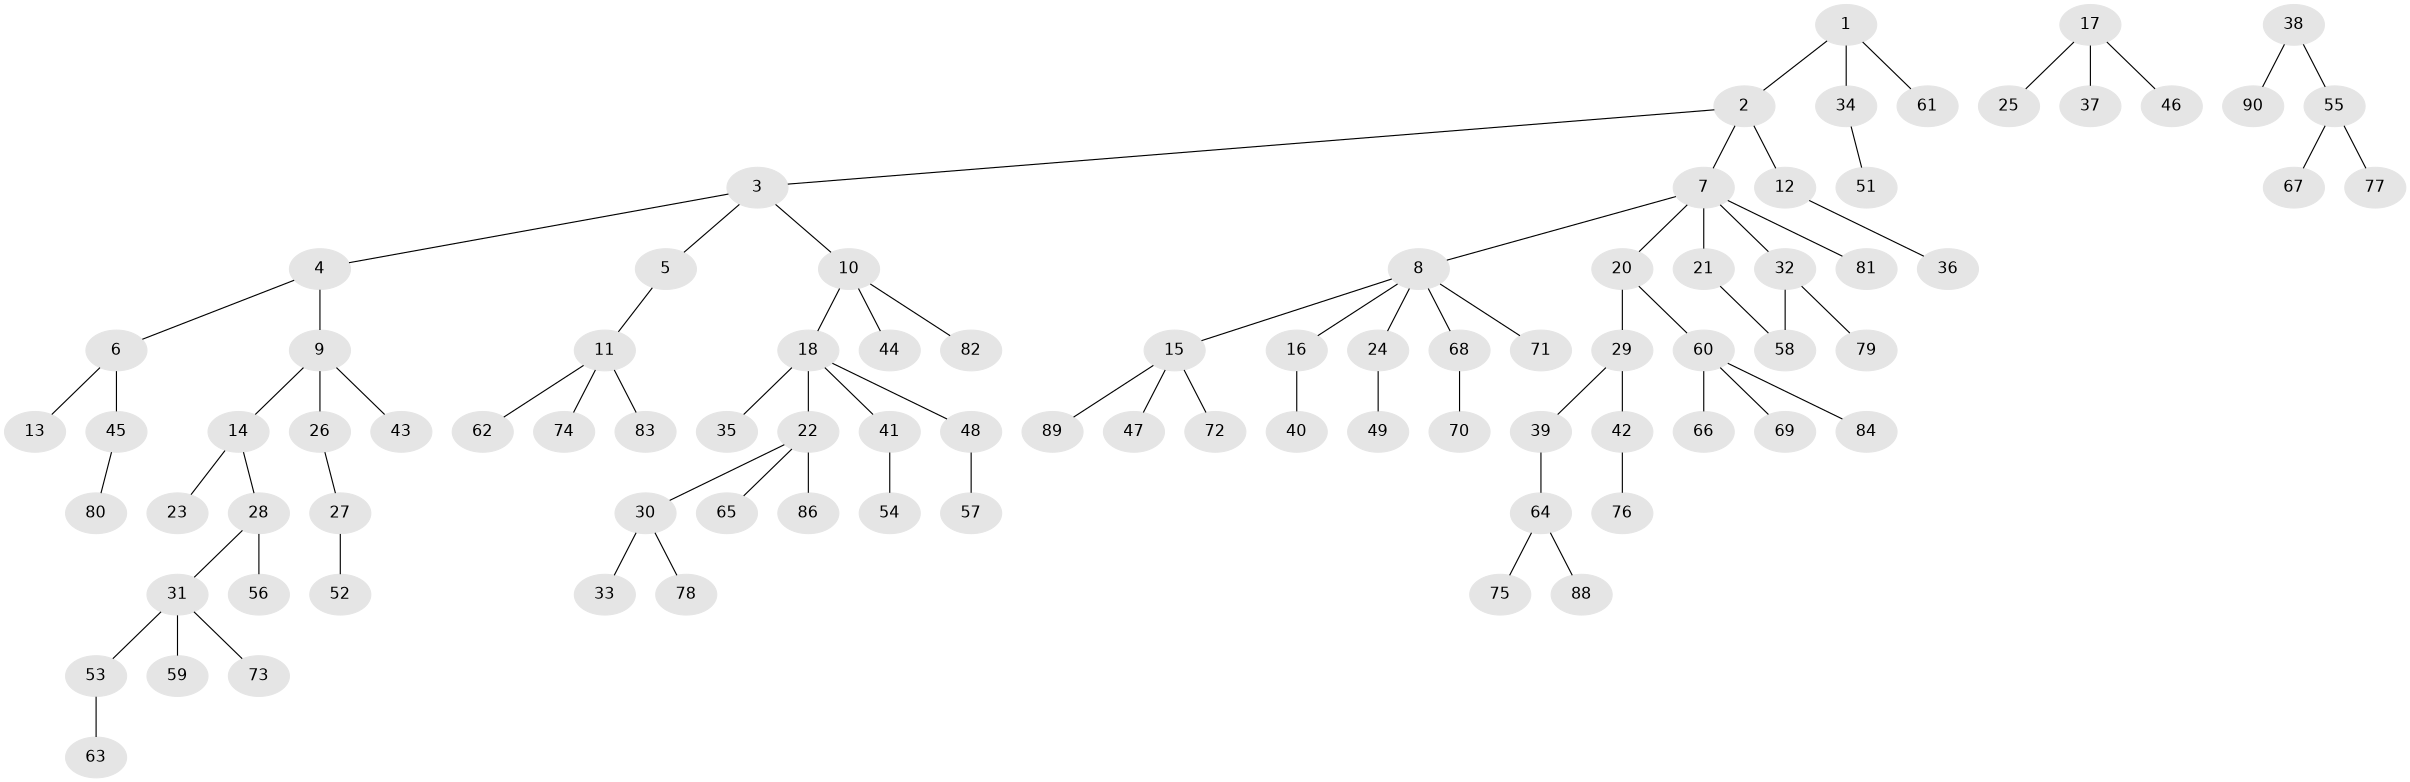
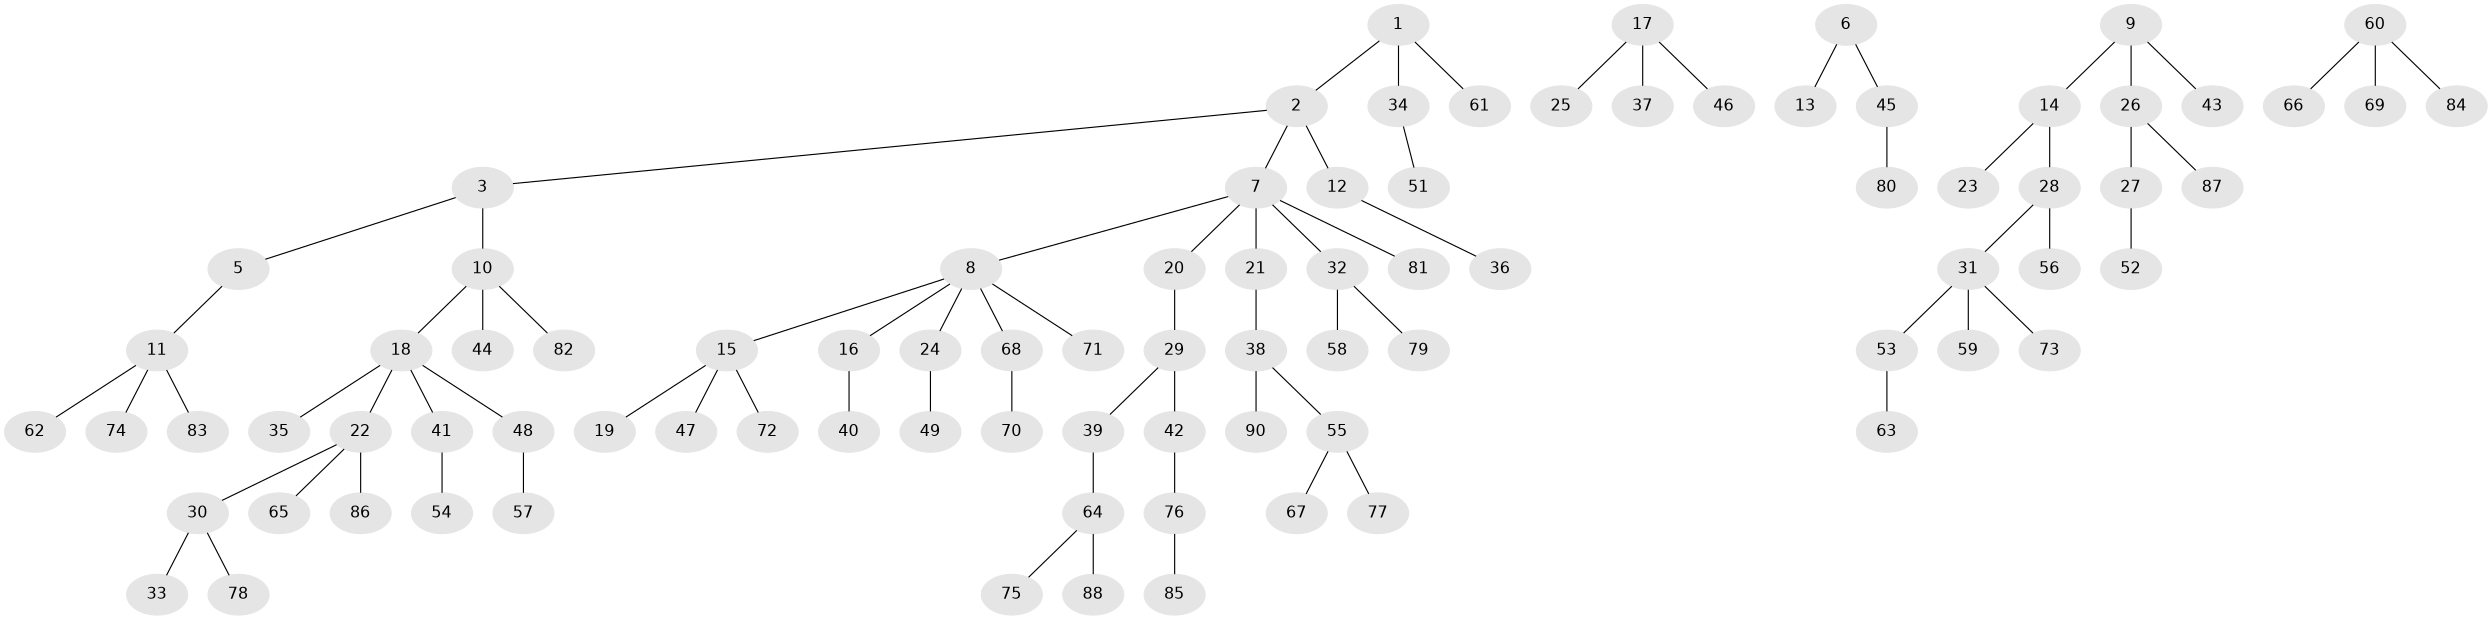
node "87": added
node "4": removed
edge "20" -- "60": removed
edge "21" -- "58": now "21" -- "38"
node "89": label "89" -> "19"
node "85": added
